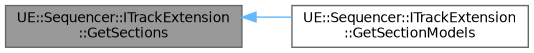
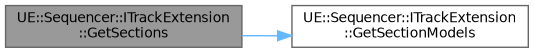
edge "UE::Sequencer::ITrackExtension ::GetSectionModels" -> "UE::Sequencer::ITrackExtension ::GetSections": reversed
